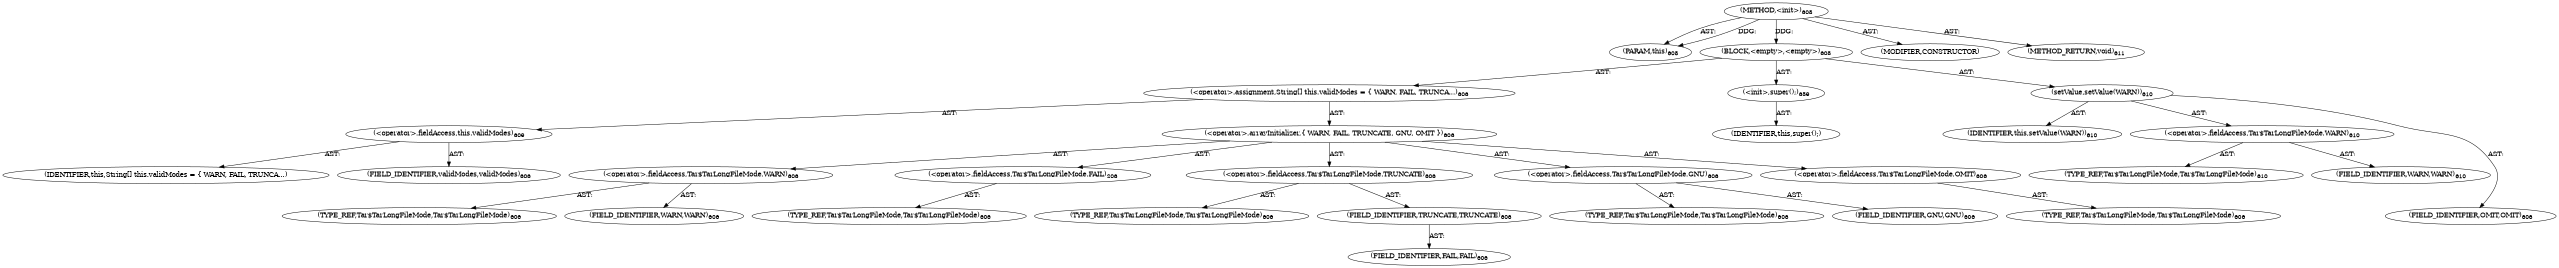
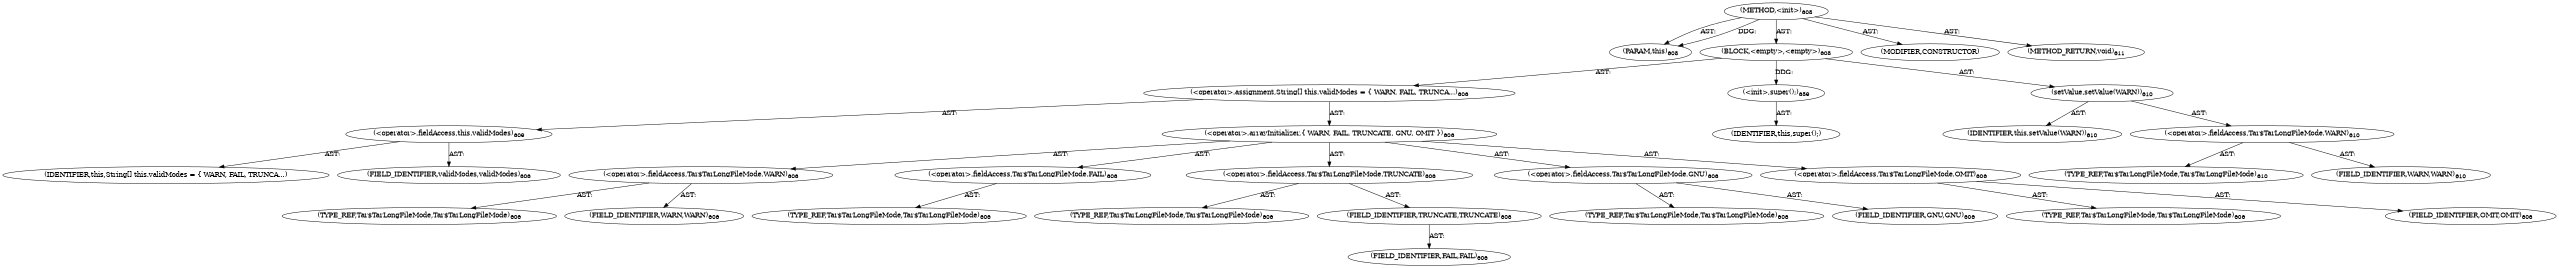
edge "(METHOD,<init>)" -> "(BLOCK,<empty>,<empty>)": label "DDG: " -> "AST: "
edge "(BLOCK,<empty>,<empty>)" -> "(<init>,super();)": label "AST: " -> "DDG: "
edge "(setValue,setValue(WARN))" -> "(FIELD_IDENTIFIER,OMIT,OMIT)": now "(<operator>.fieldAccess,Tar$TarLongFileMode.OMIT)" -> "(FIELD_IDENTIFIER,OMIT,OMIT)"
node "(<operator>.fieldAccess,Tar$TarLongFileMode.FAIL)": text "206" -> "606"
